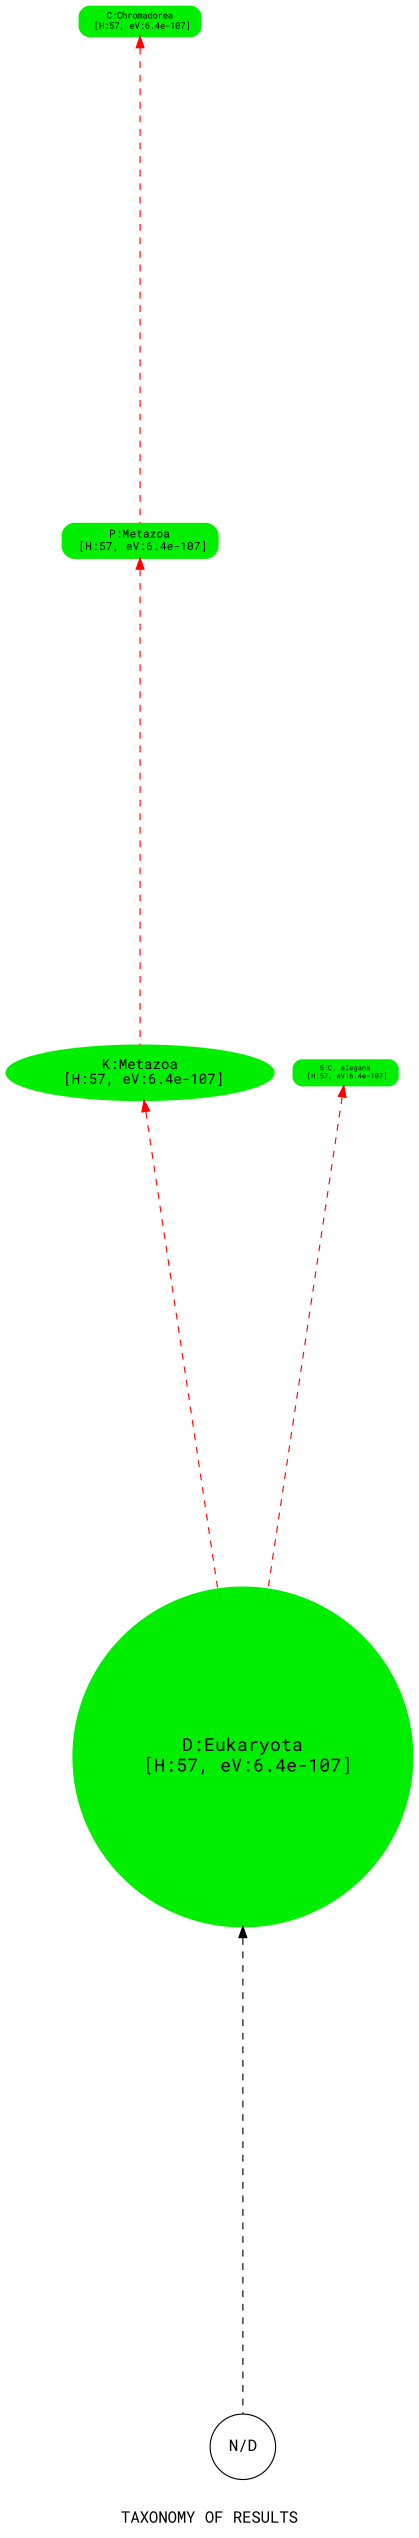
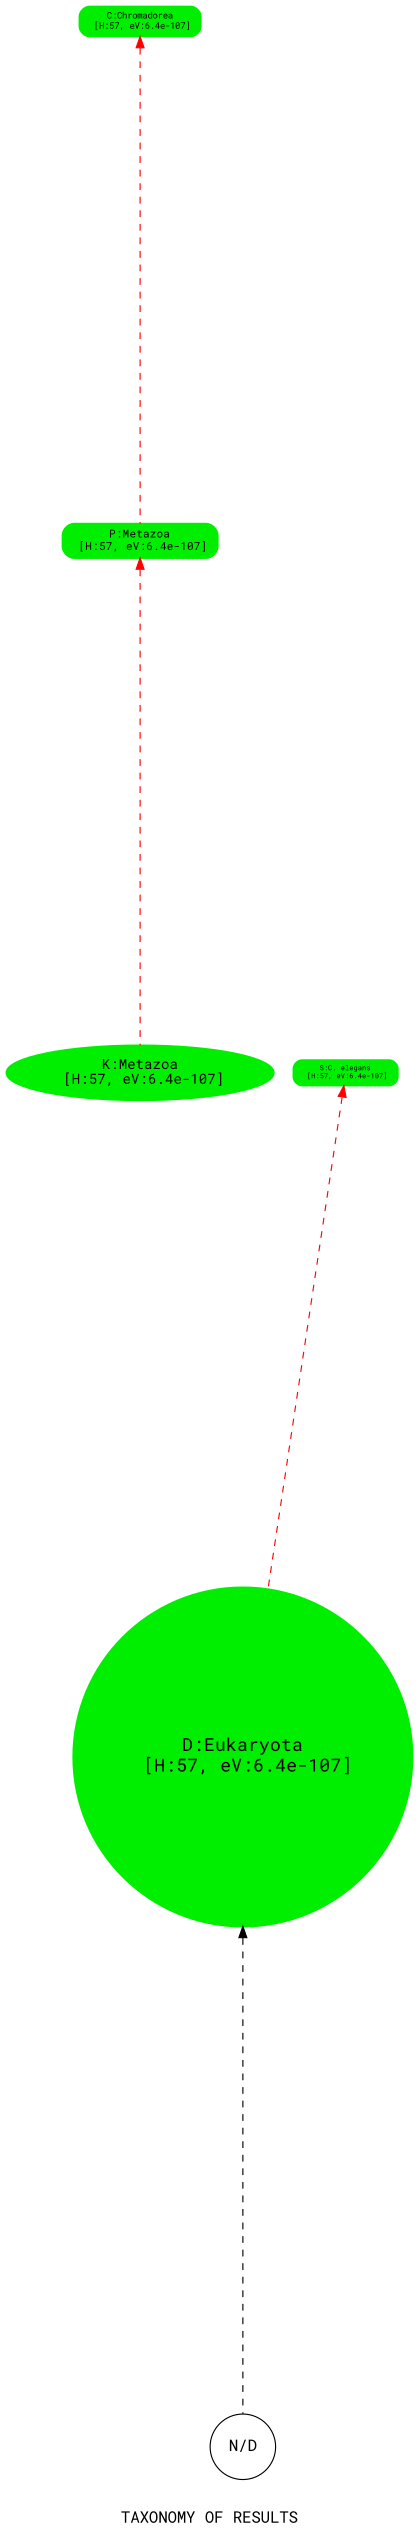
edge "D:Eukaryota [H:57, eV:6.4e-107]" -> "K:Metazoa [H:57, eV:6.4e-107]": removed
